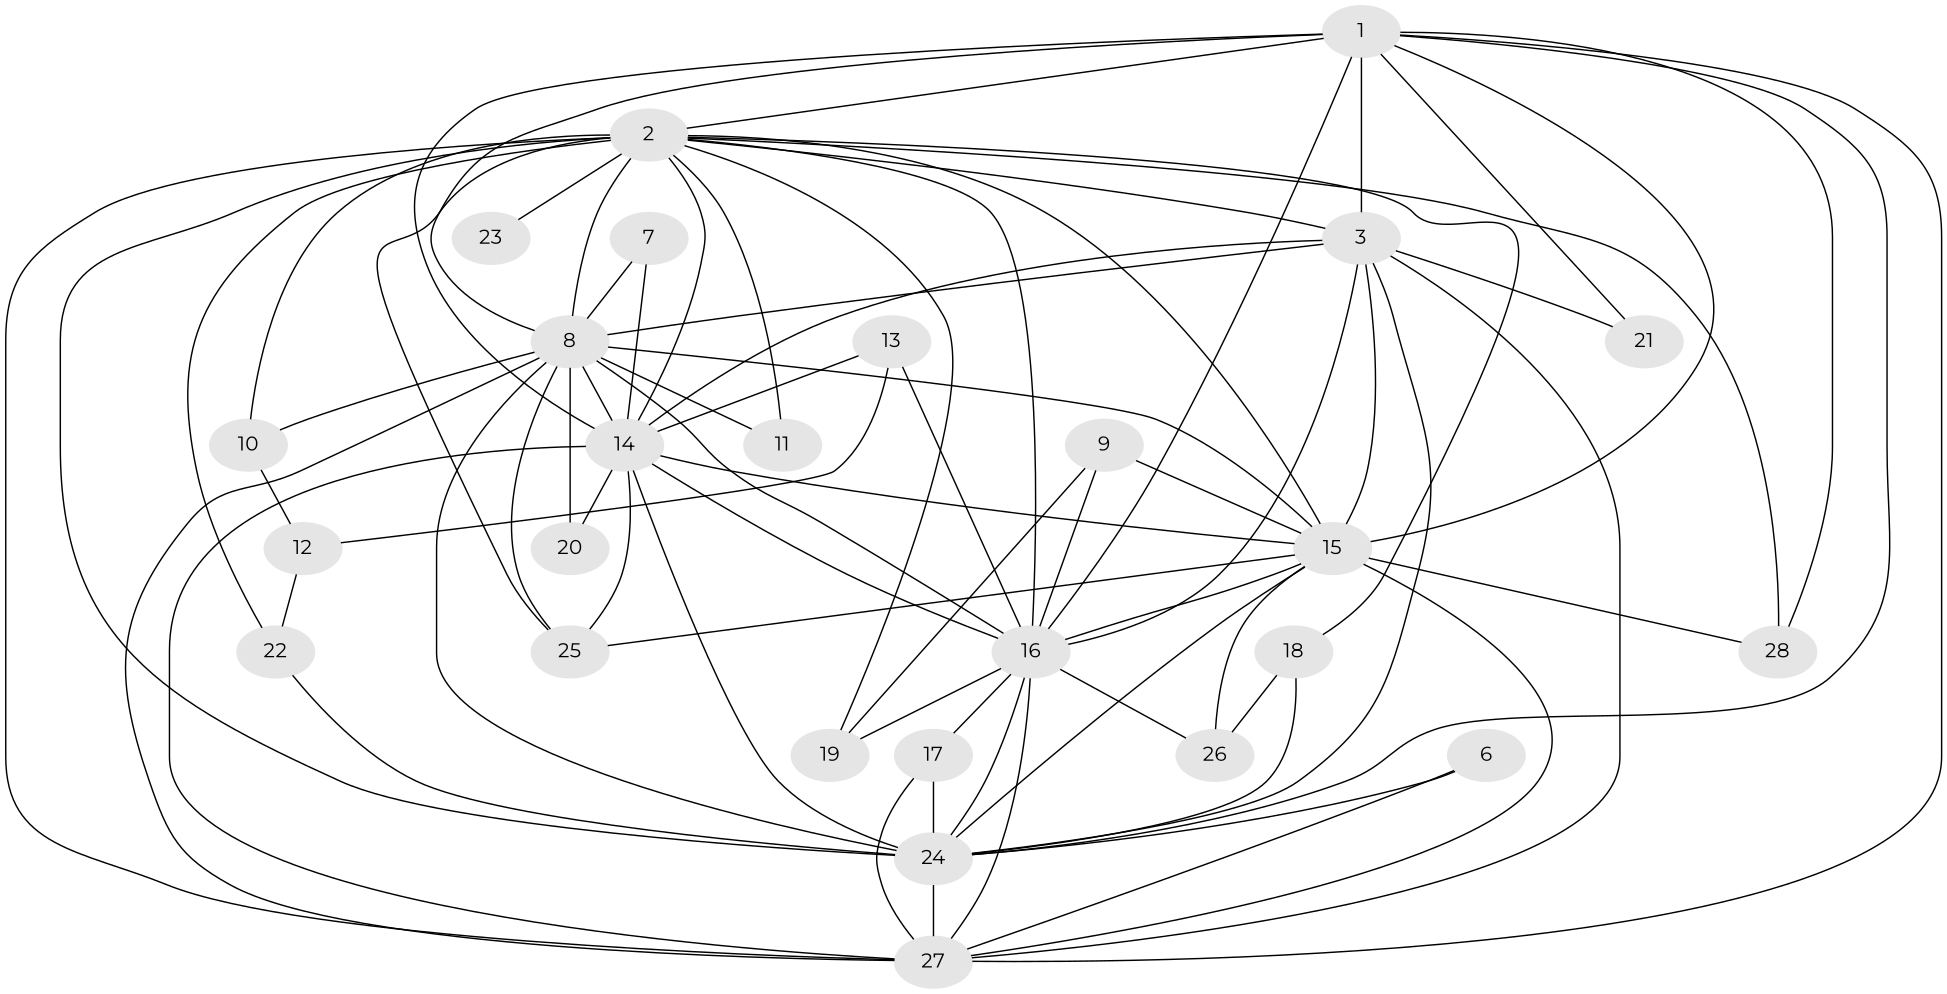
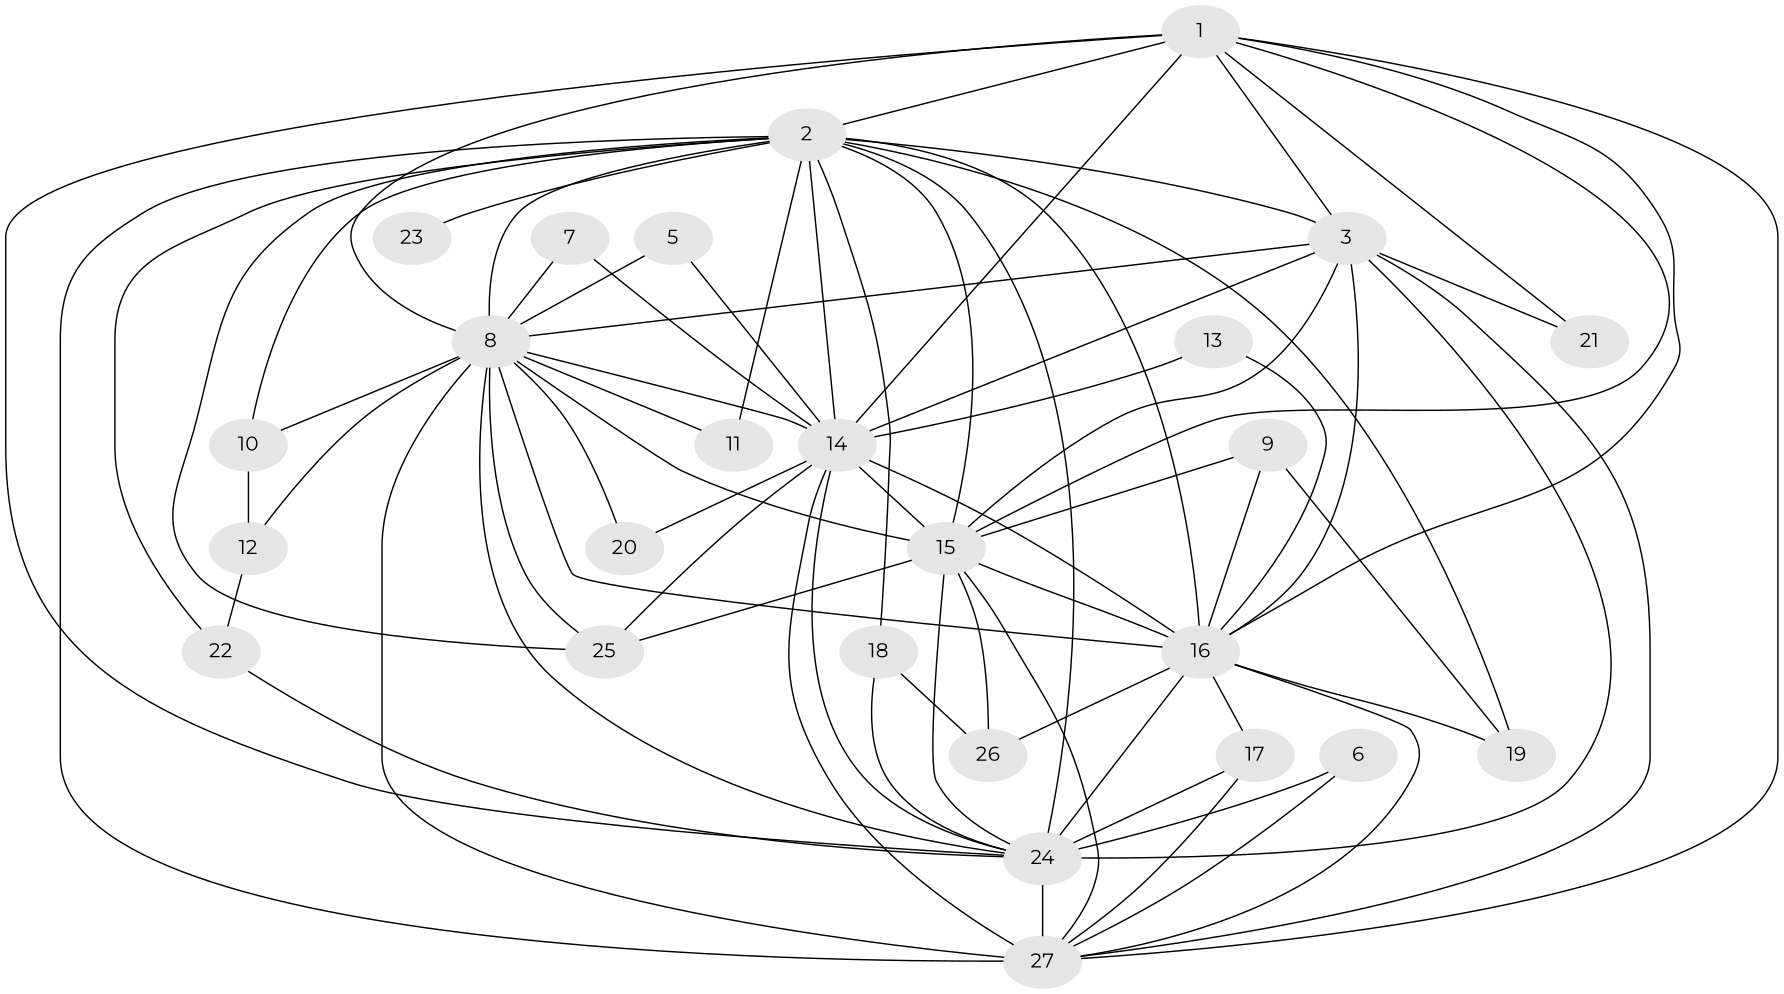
node "5": added
edge "13" -- "12": now "8" -- "12"
node "28": removed
